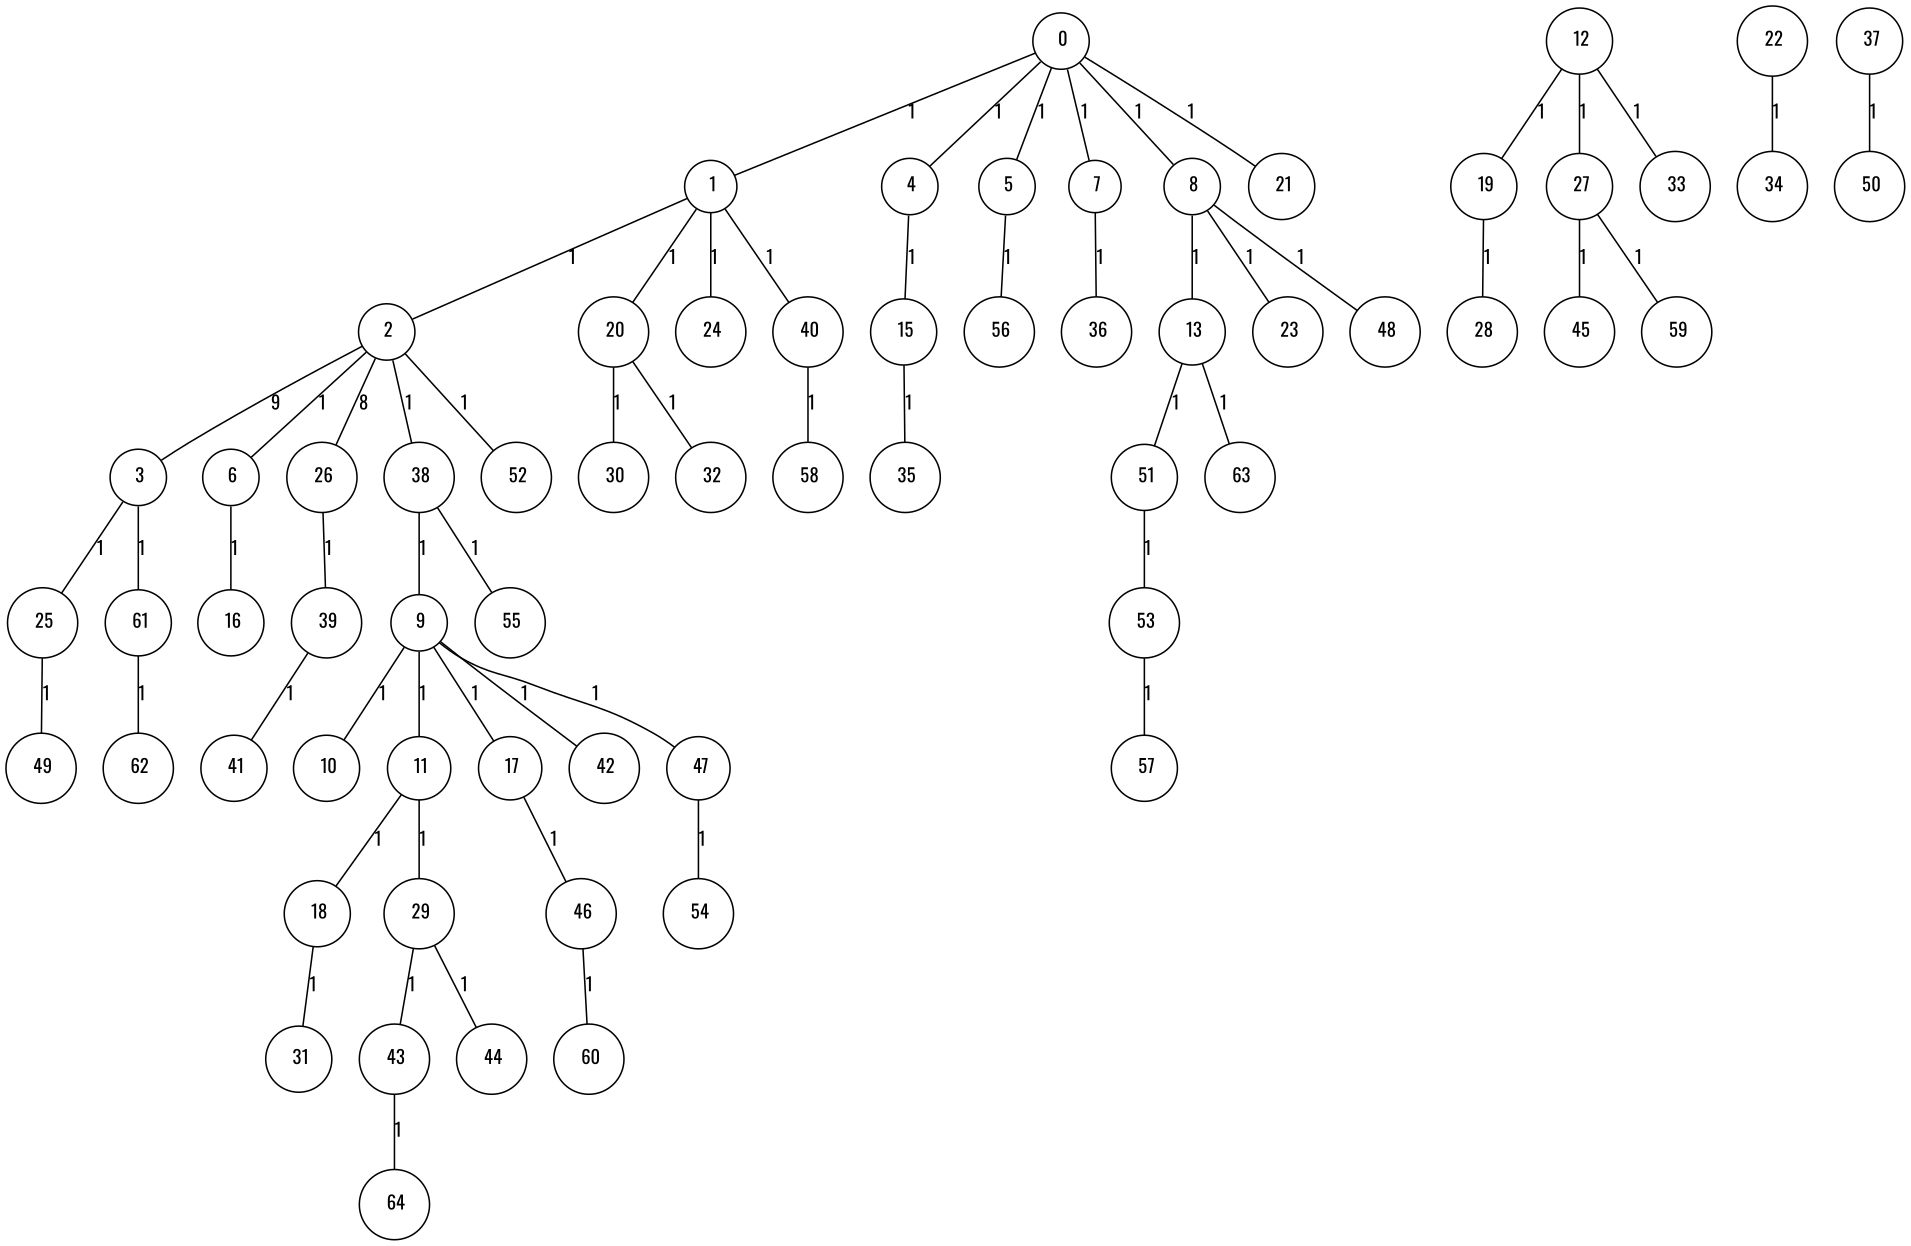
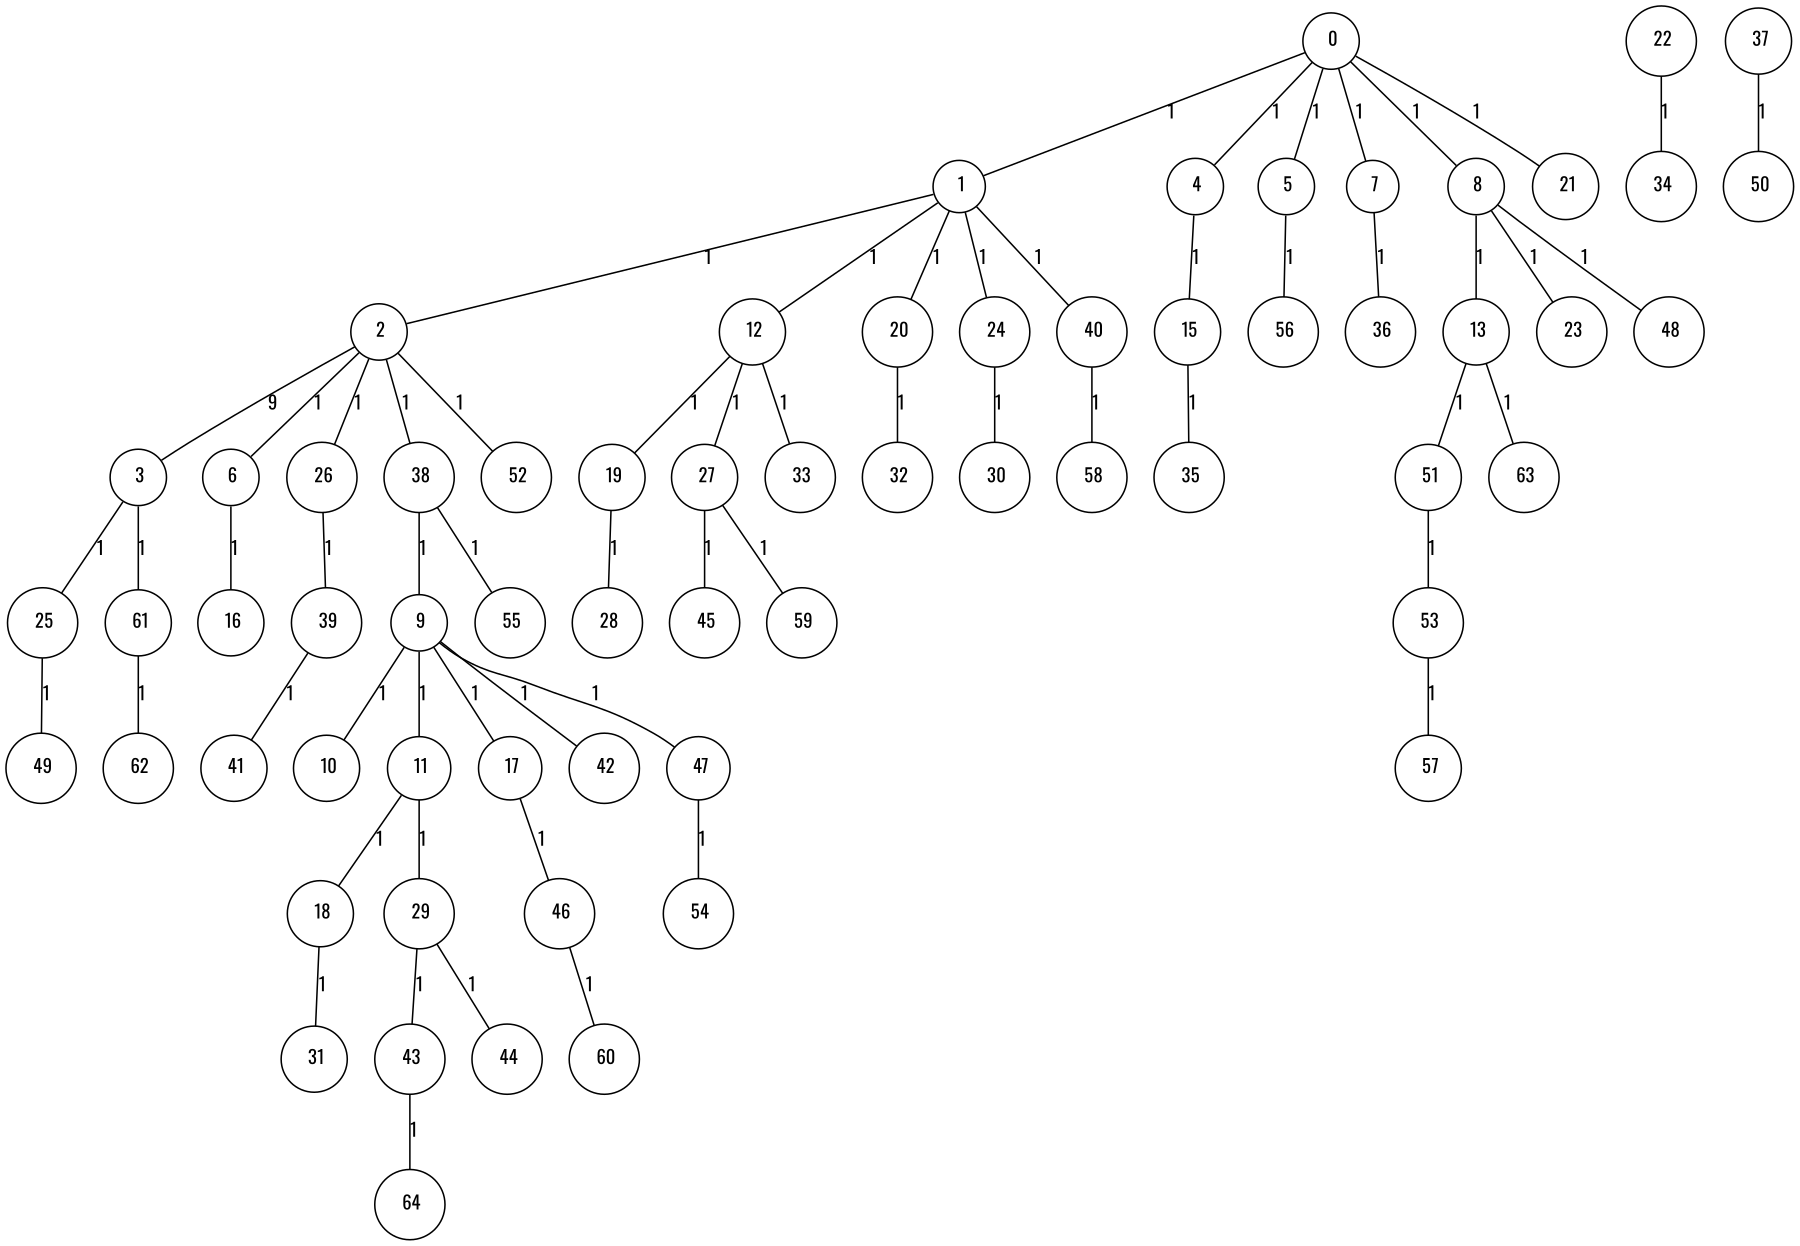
edge "1" -- "12": added, label "1"
edge "2" -- "26": label "8" -> "1"
edge "20" -- "30": now "24" -- "30"
